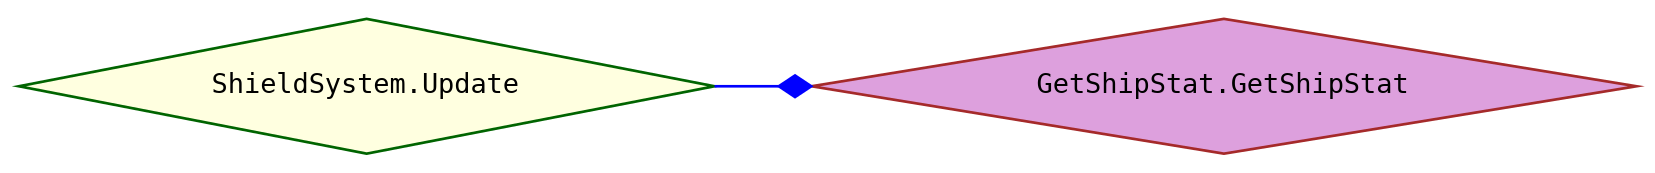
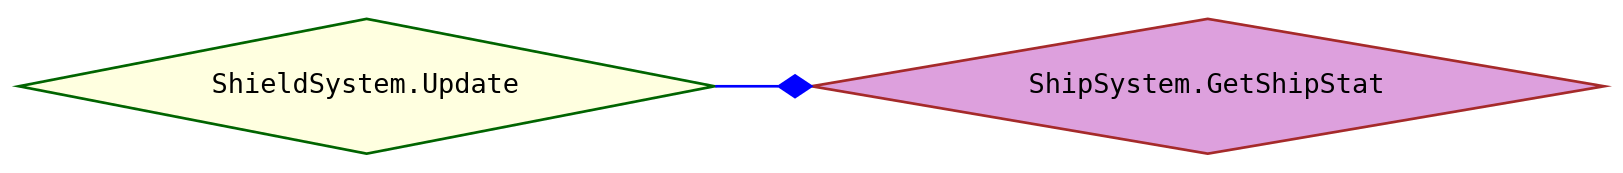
node "GetShipStat.GetShipStat": label "GetShipStat.GetShipStat" -> "ShipSystem.GetShipStat"
